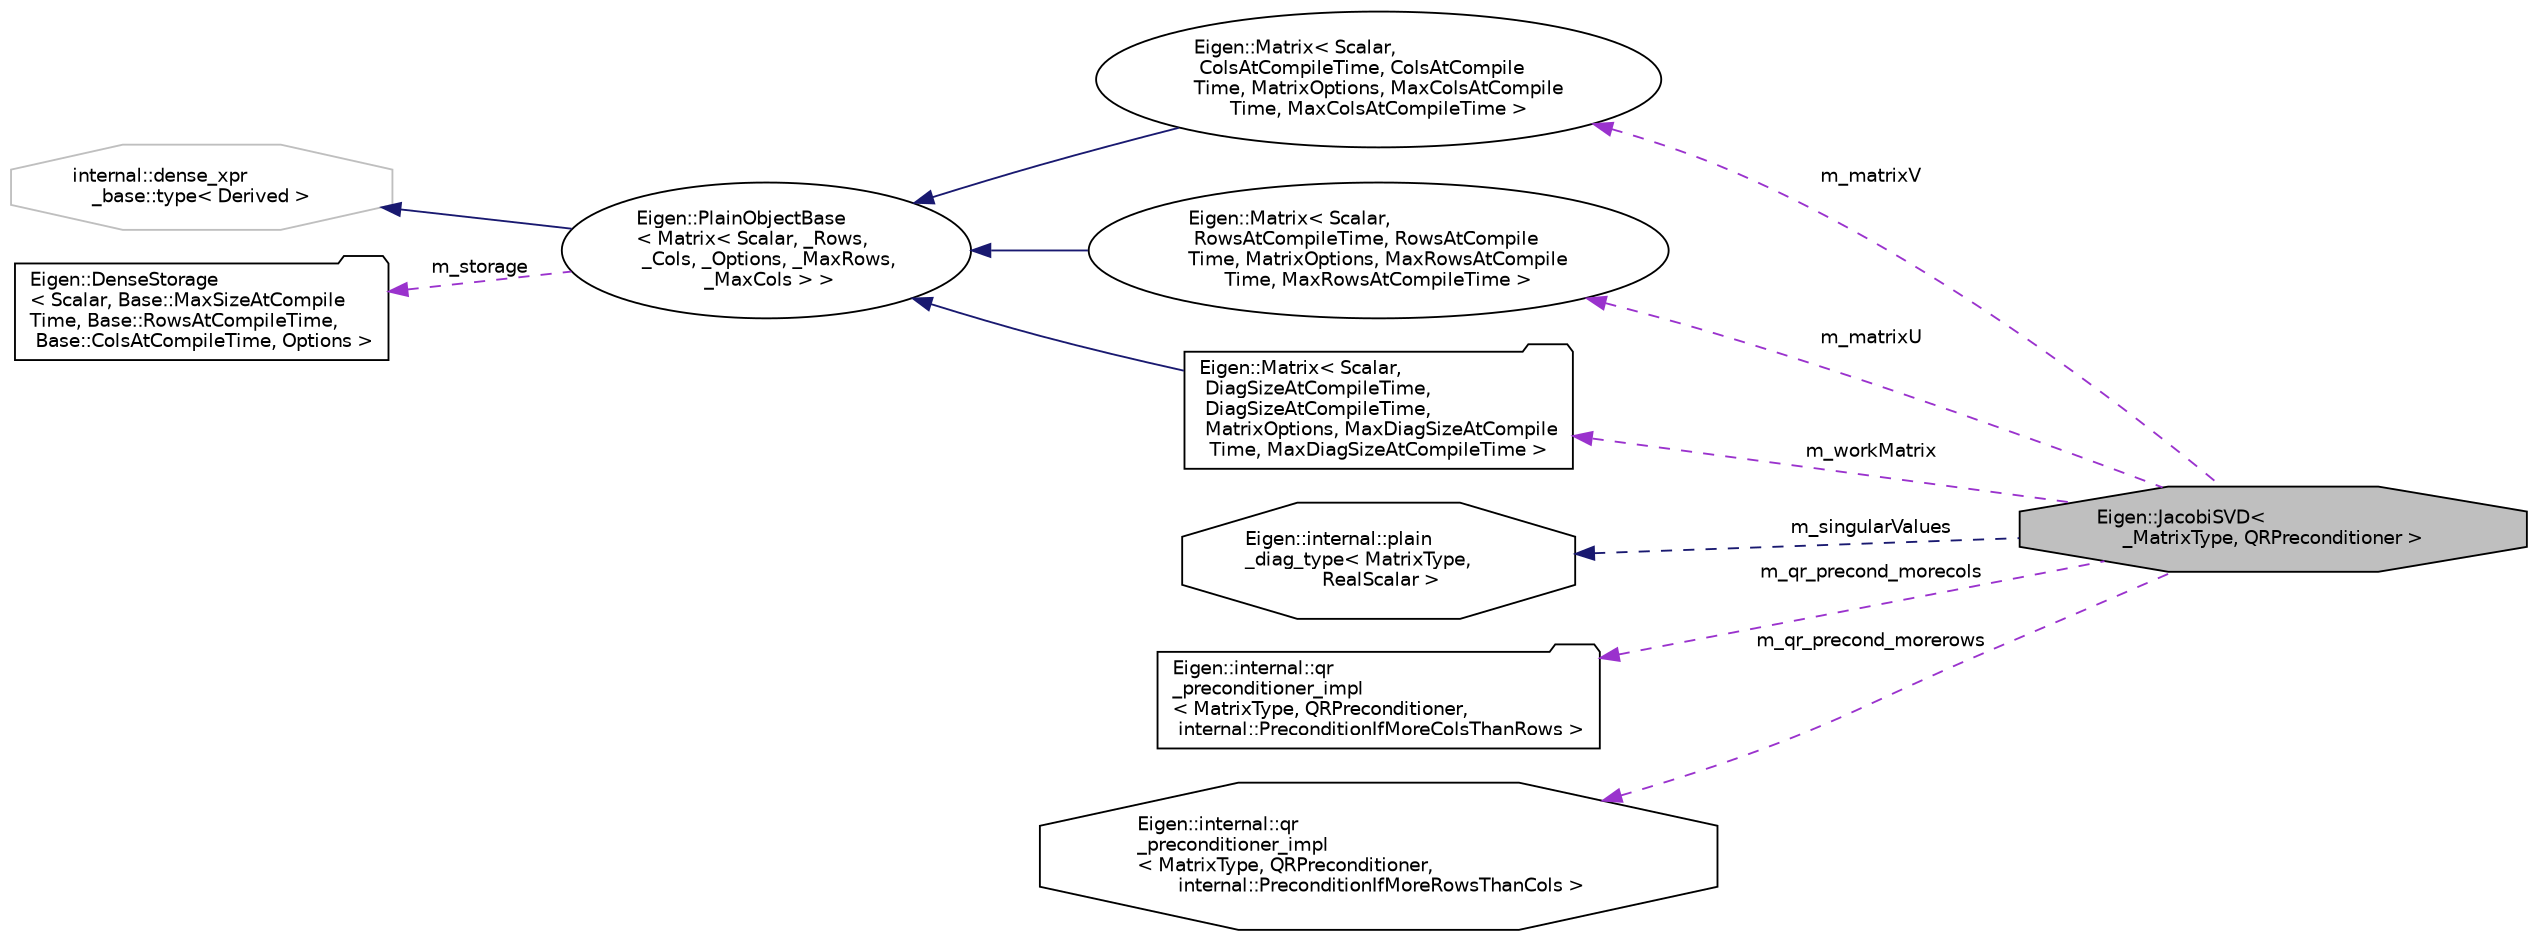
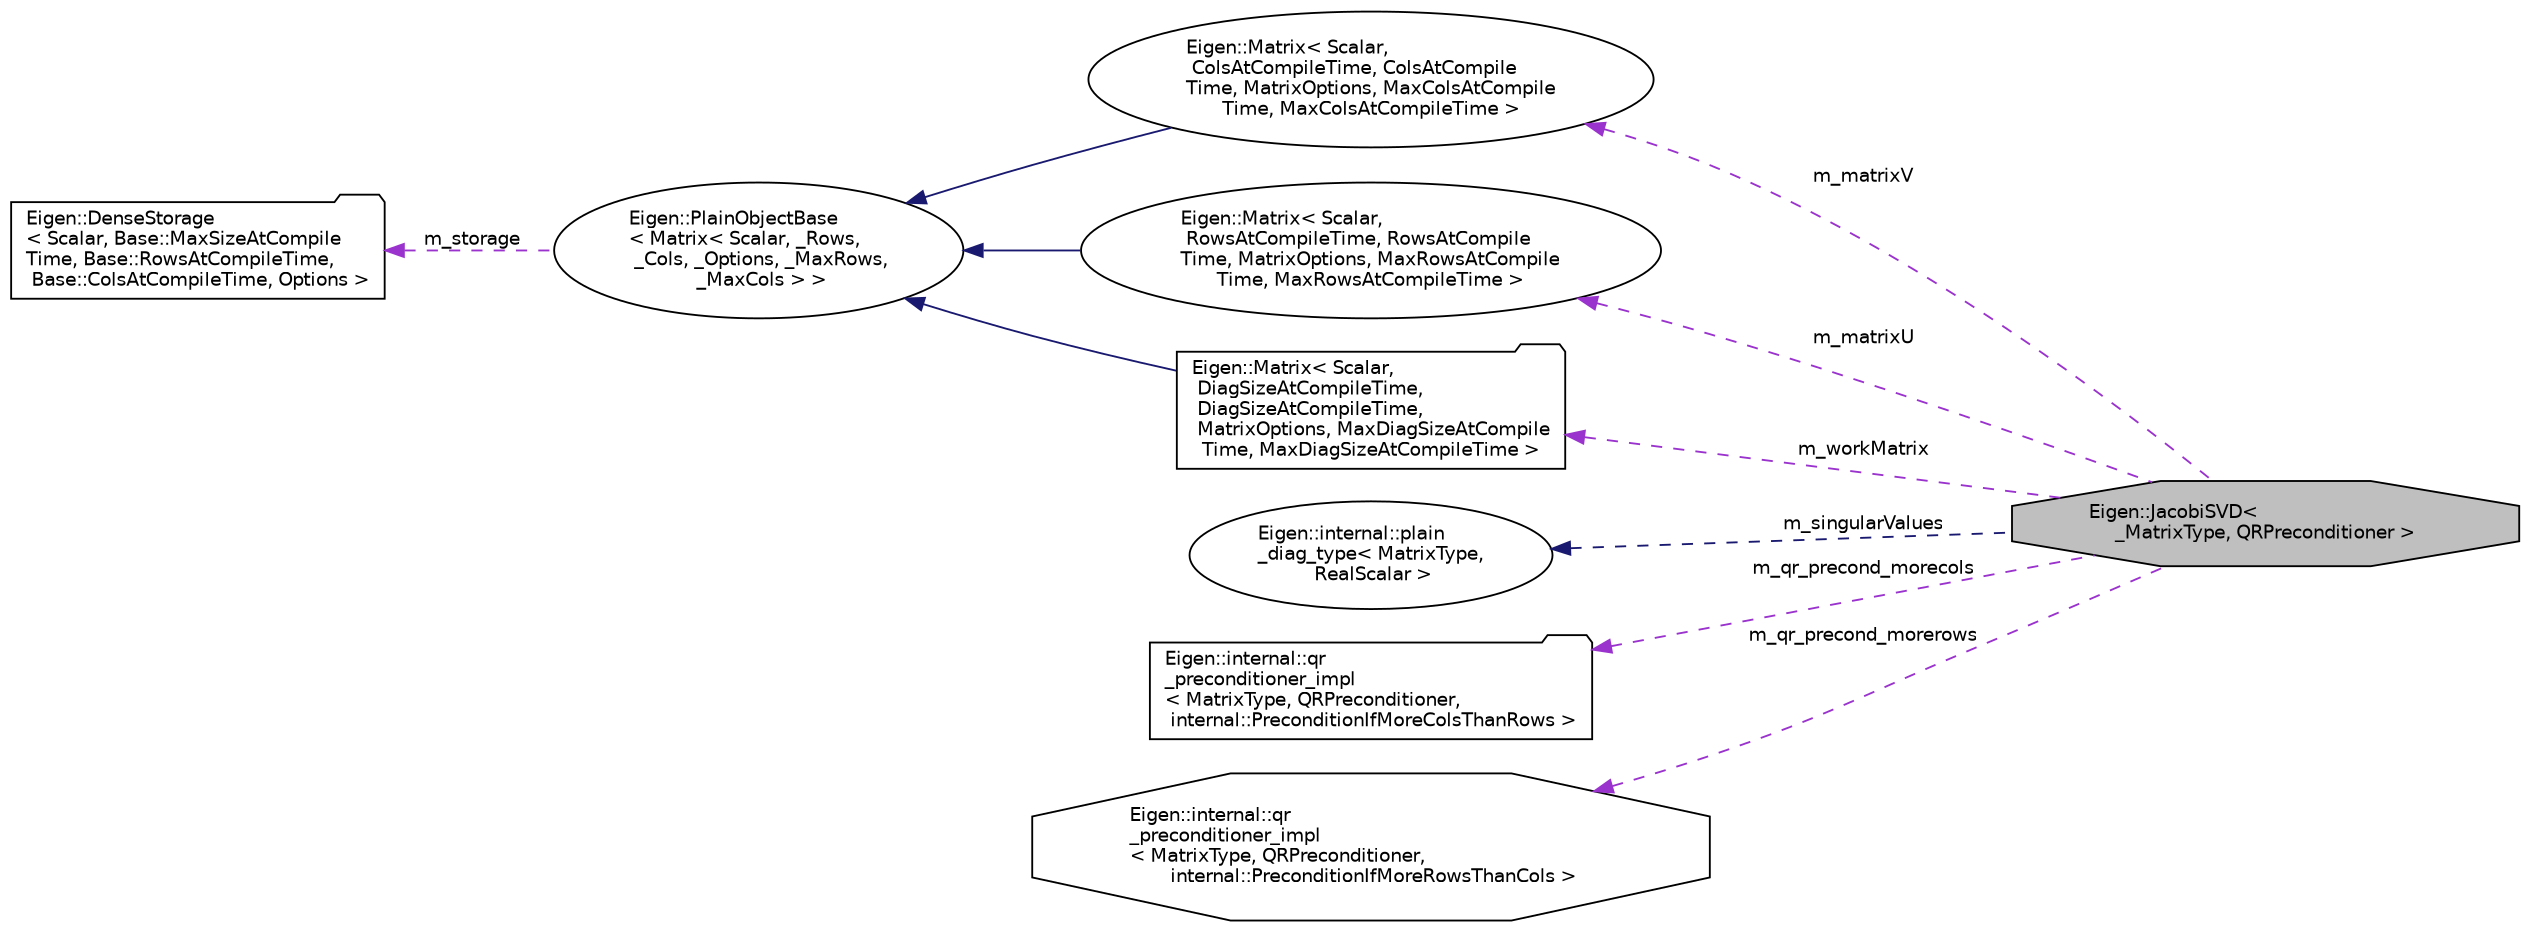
node "internal::dense_xpr _base::type< Derived >": removed
node "Eigen::internal::plain _diag_type< MatrixType, RealScalar >": shape octagon -> ellipse
